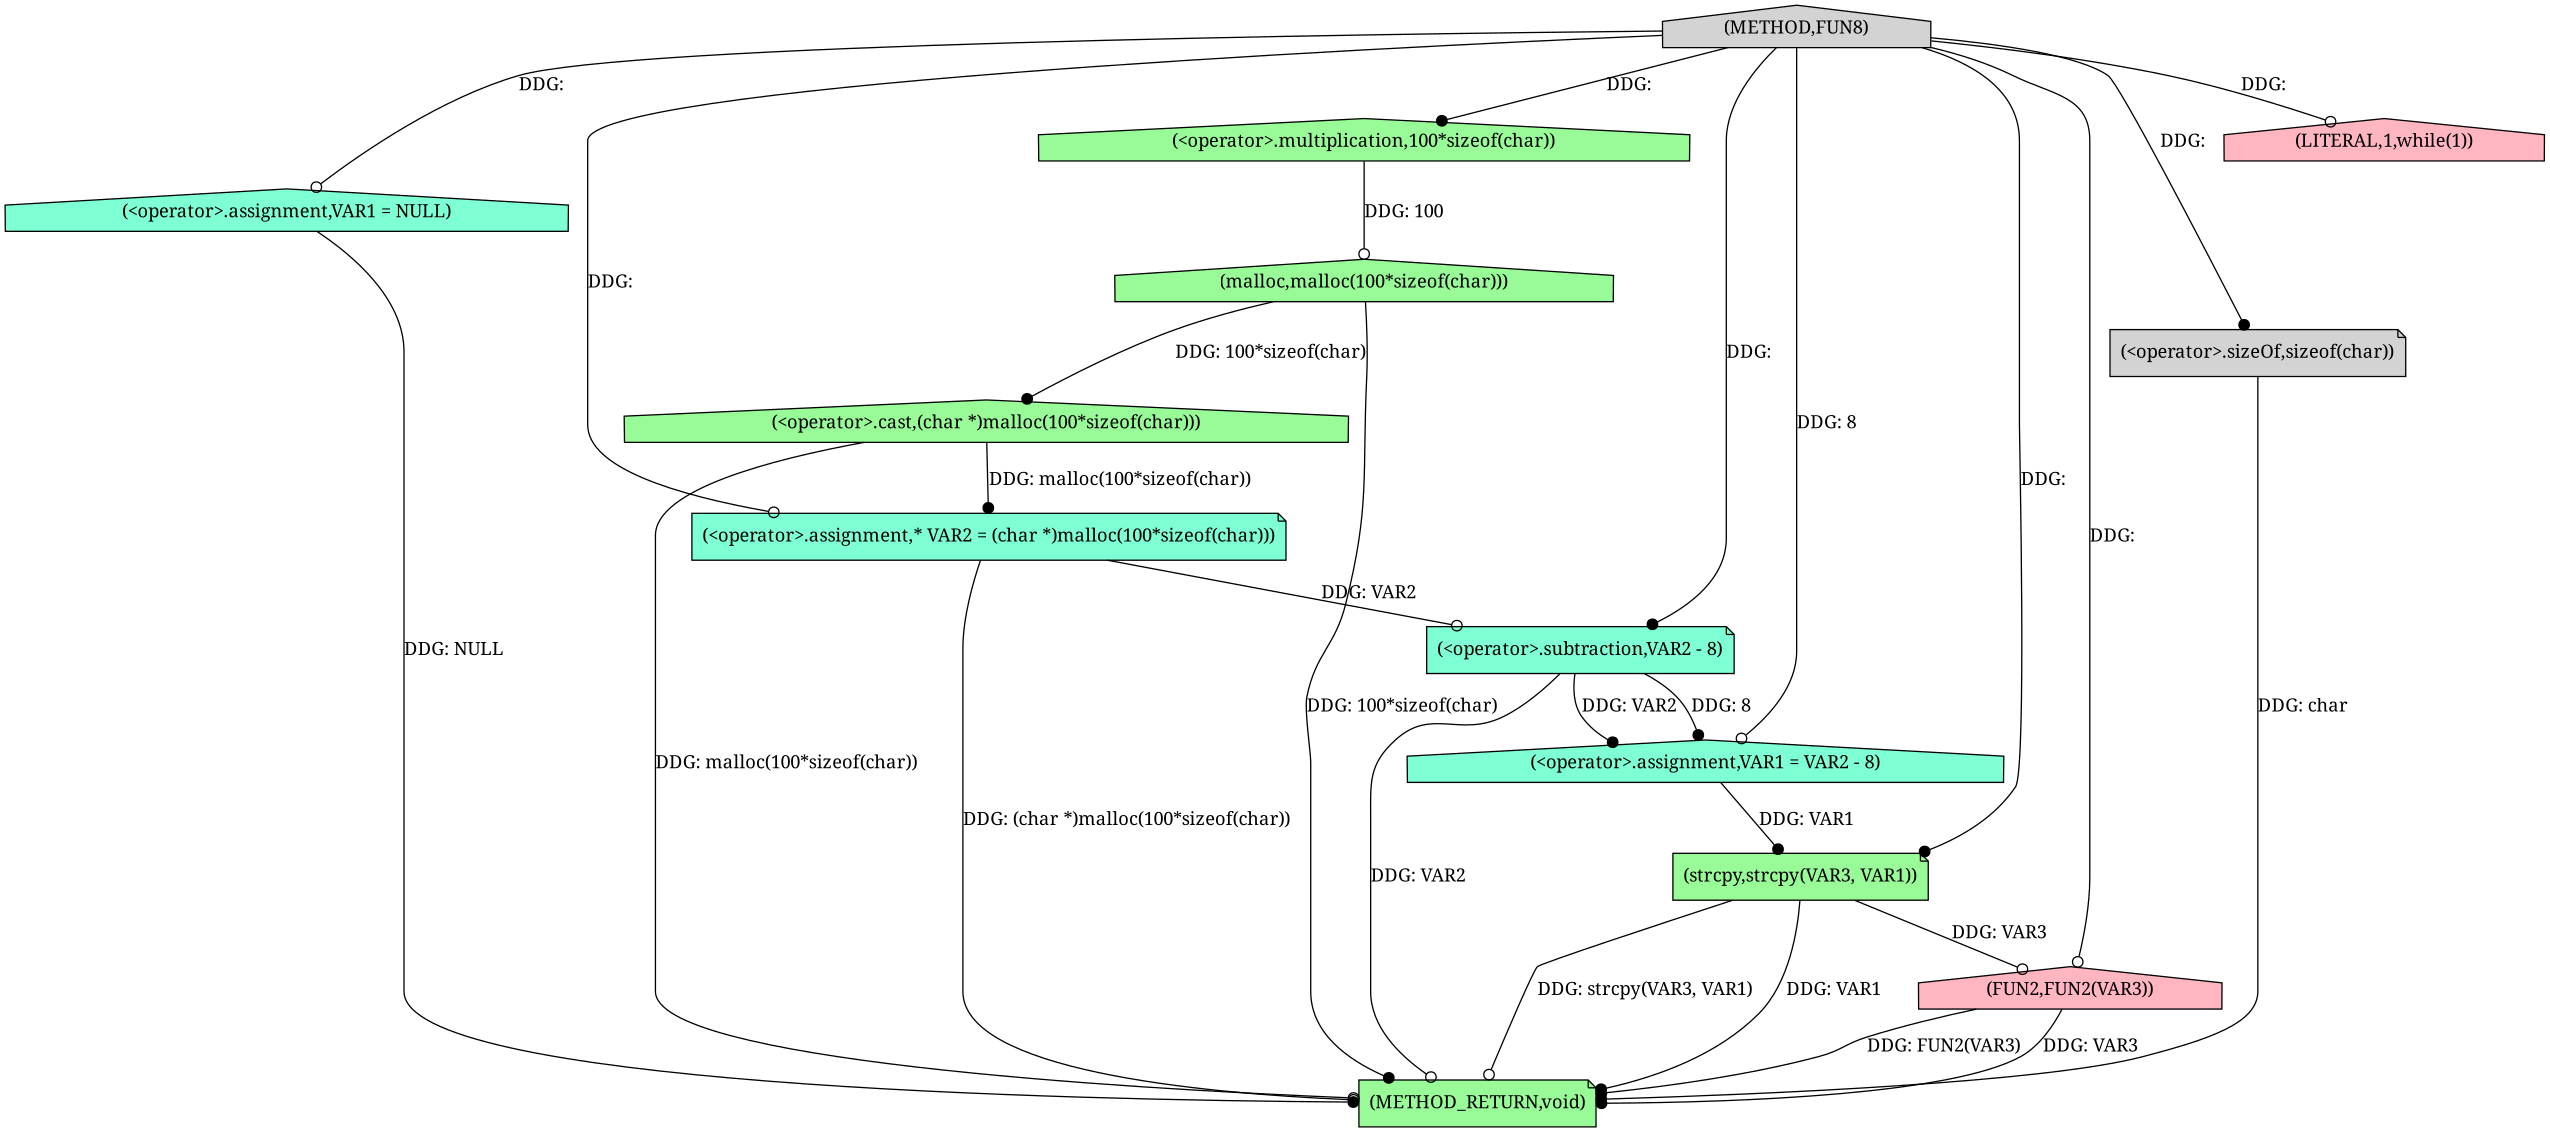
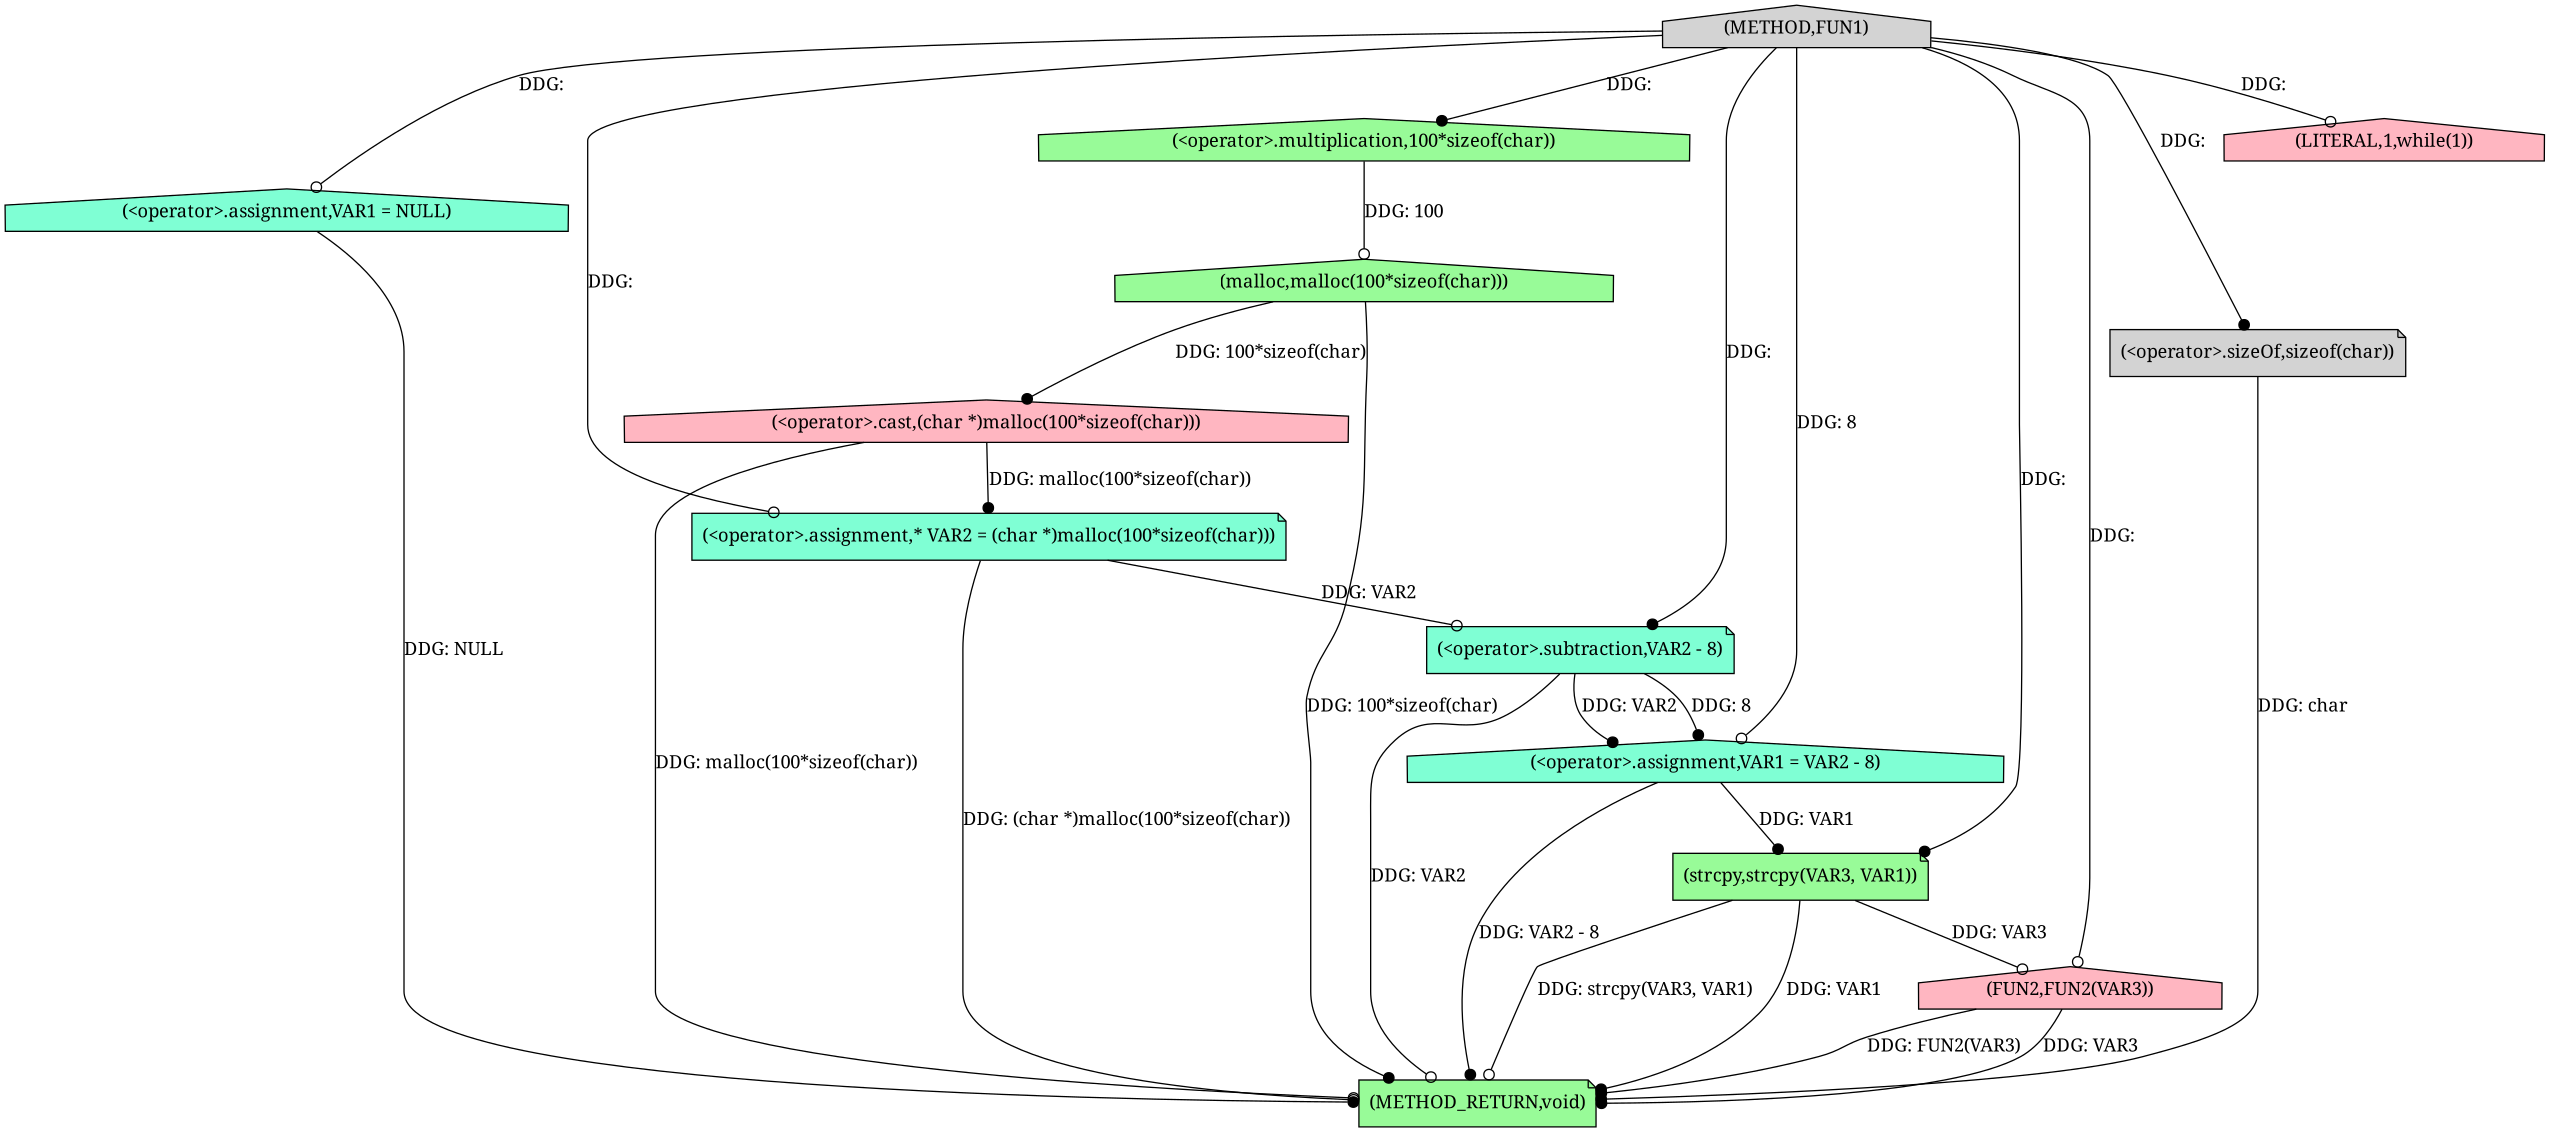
node "(METHOD,FUN8)": label "(METHOD,FUN8)" -> "(METHOD,FUN1)"
node "(<operator>.cast,(char *)malloc(100*sizeof(char)))": fillcolor palegreen -> lightpink
edge "(<operator>.assignment,VAR1 = VAR2 - 8)" -> "(METHOD_RETURN,void)": added, label "DDG: VAR2 - 8"
